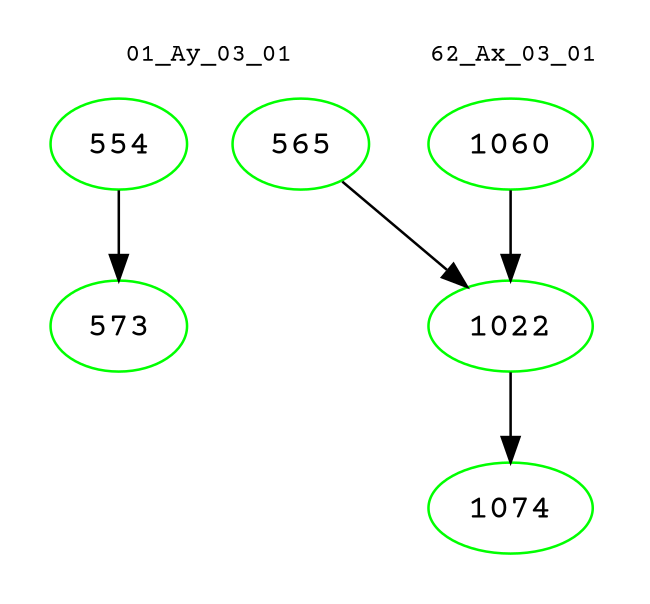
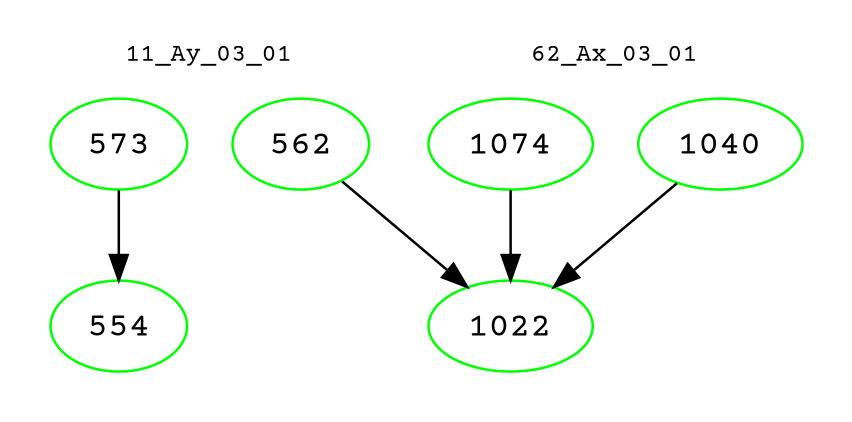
cluster "01_Ay_03_01": label "01_Ay_03_01" -> "11_Ay_03_01"
node "565": label "565" -> "562"
node "1060": label "1060" -> "1040"
edge "554" -> "573": reversed
edge "1022" -> "1074": reversed
